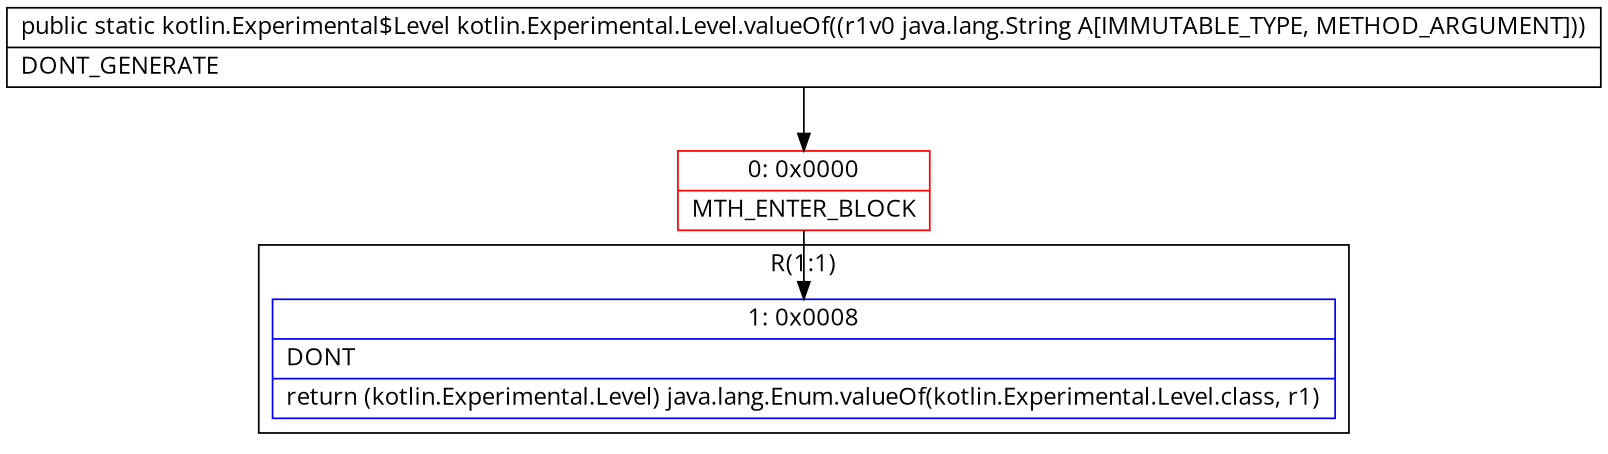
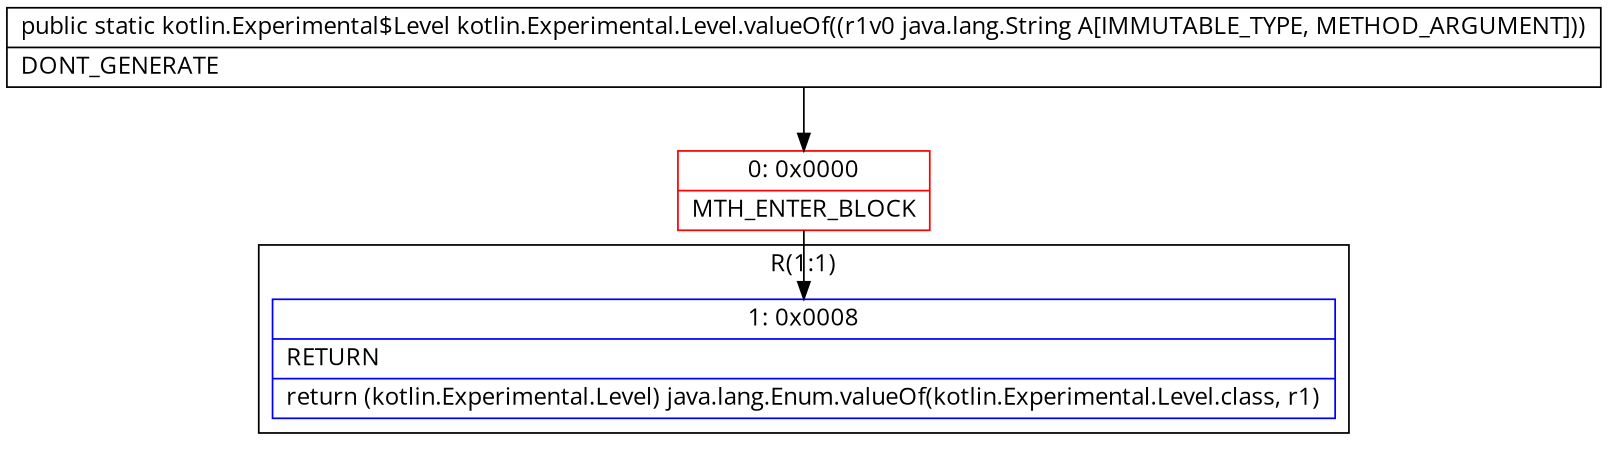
node "1: 0x0008": text "DONT" -> "RETURN"
